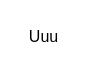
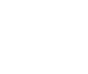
node "Uuu": removed
